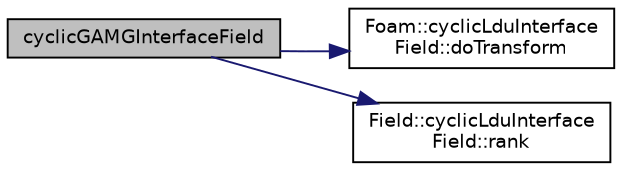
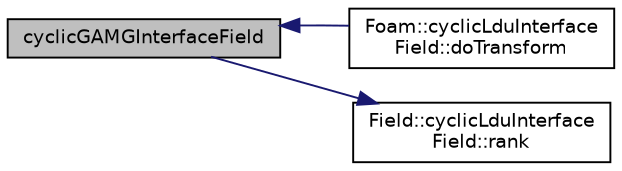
edge "cyclicGAMGInterfaceField" -> "Foam::cyclicLduInterface Field::doTransform": reversed
